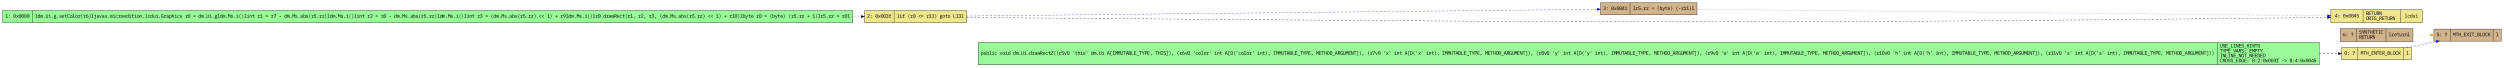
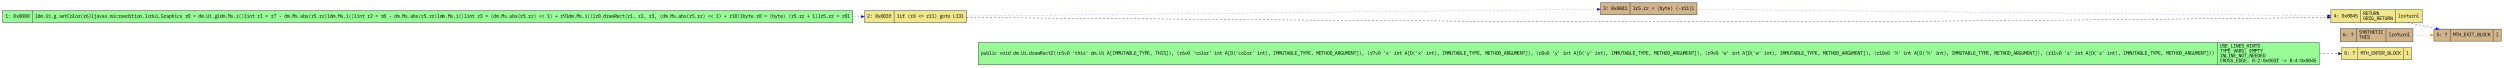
edge "2: 0x003f" -> "3: 0x0041": style dashed -> dotted
node "4: 0x0045": text "lcdui" -> "lreturnl"
edge "1: 0x0000" -> "2: 0x003f": color black -> blue
edge "6: ?" -> "5: ?": style dotted -> dashed
node "6: ?": text "RETURN" -> "THIS"
edge "0: ?" -> "5: ?": now "4: 0x0045" -> "5: ?"
